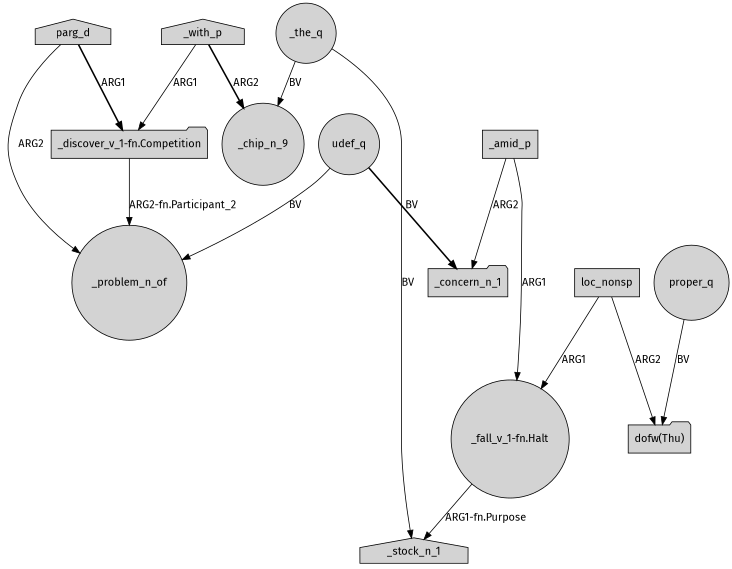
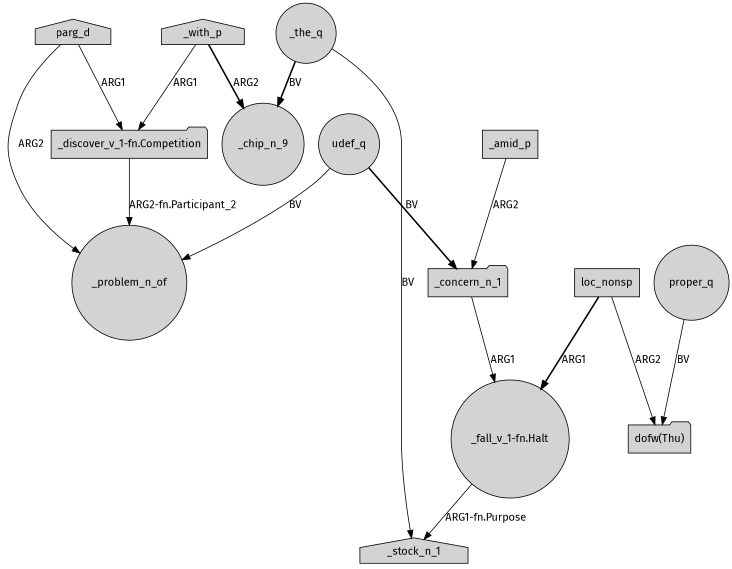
edge "_the_q" -> "_chip_n_9": style solid -> bold
edge "parg_d" -> "_discover_v_1-fn.Competition": style bold -> solid
edge "_amid_p" -> "_fall_v_1-fn.Halt": now "_concern_n_1" -> "_fall_v_1-fn.Halt"
edge "loc_nonsp" -> "_fall_v_1-fn.Halt": style solid -> bold
